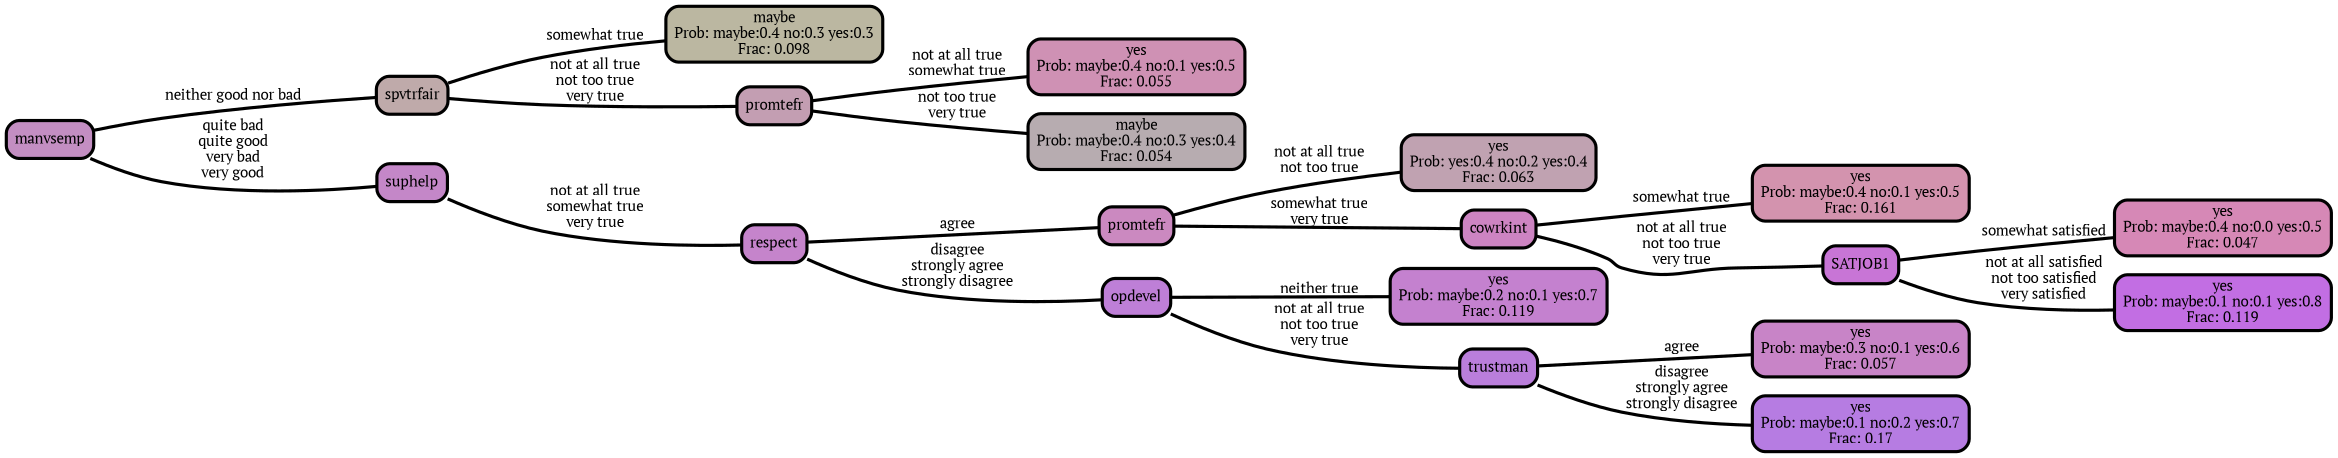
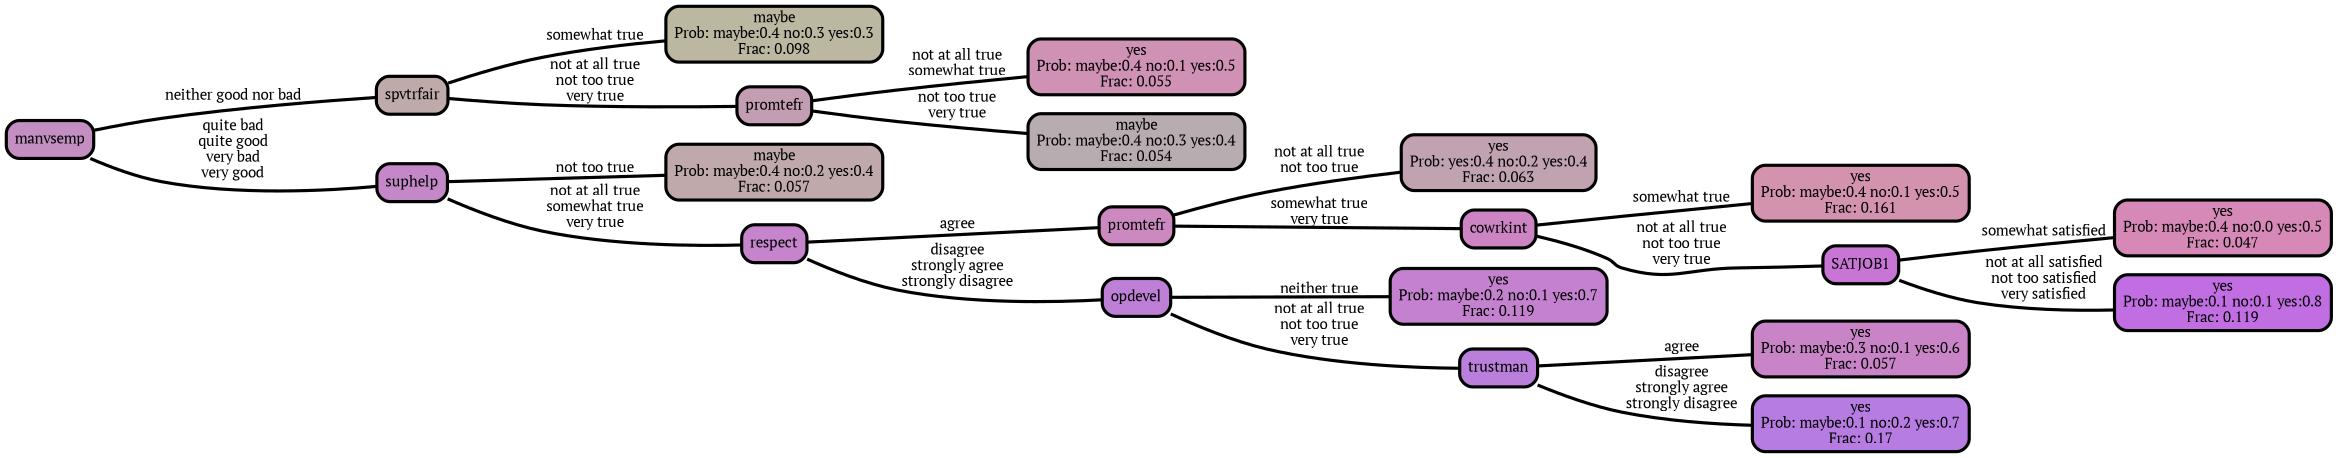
node "maybe Prob: maybe:0.4 no:0.2 yes:0.4 Frac: 0.057": added
